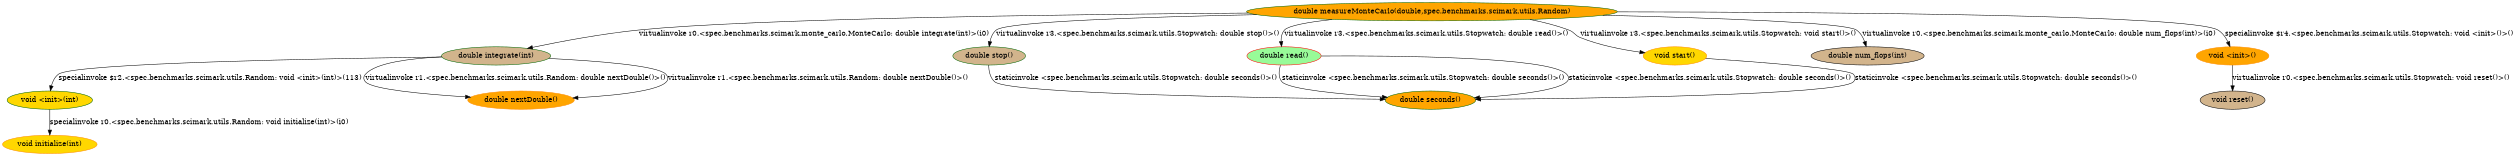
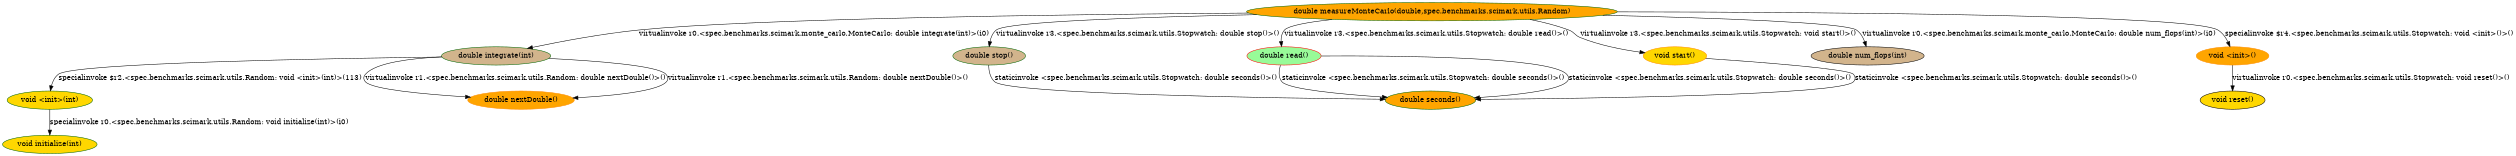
node "void reset()": fillcolor tan -> gold
node "void initialize(int)": color darkorange -> darkgreen
